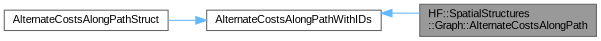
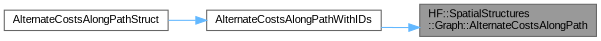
edge "HF::SpatialStructures ::Graph::AlternateCostsAlongPath" -> "AlternateCostsAlongPathWithIDs": reversed
